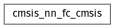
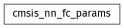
node "cmsis_nn_fc_cmsis": label "cmsis_nn_fc_cmsis" -> "cmsis_nn_fc_params"
